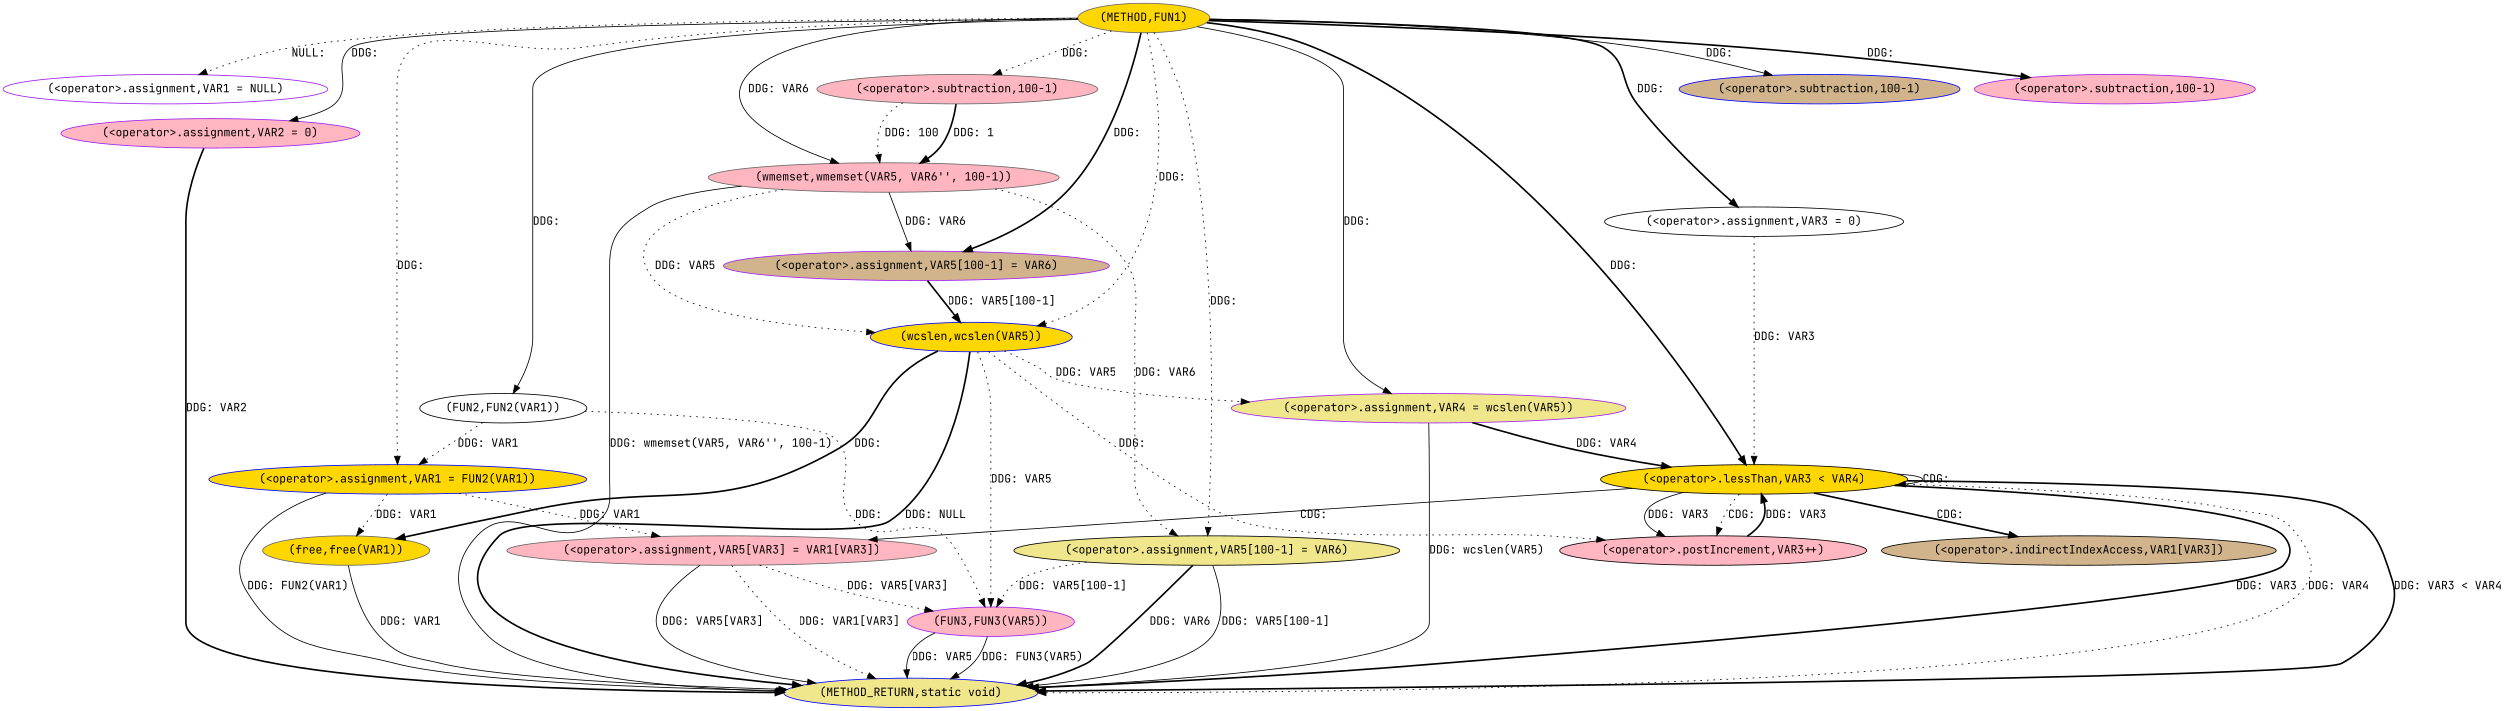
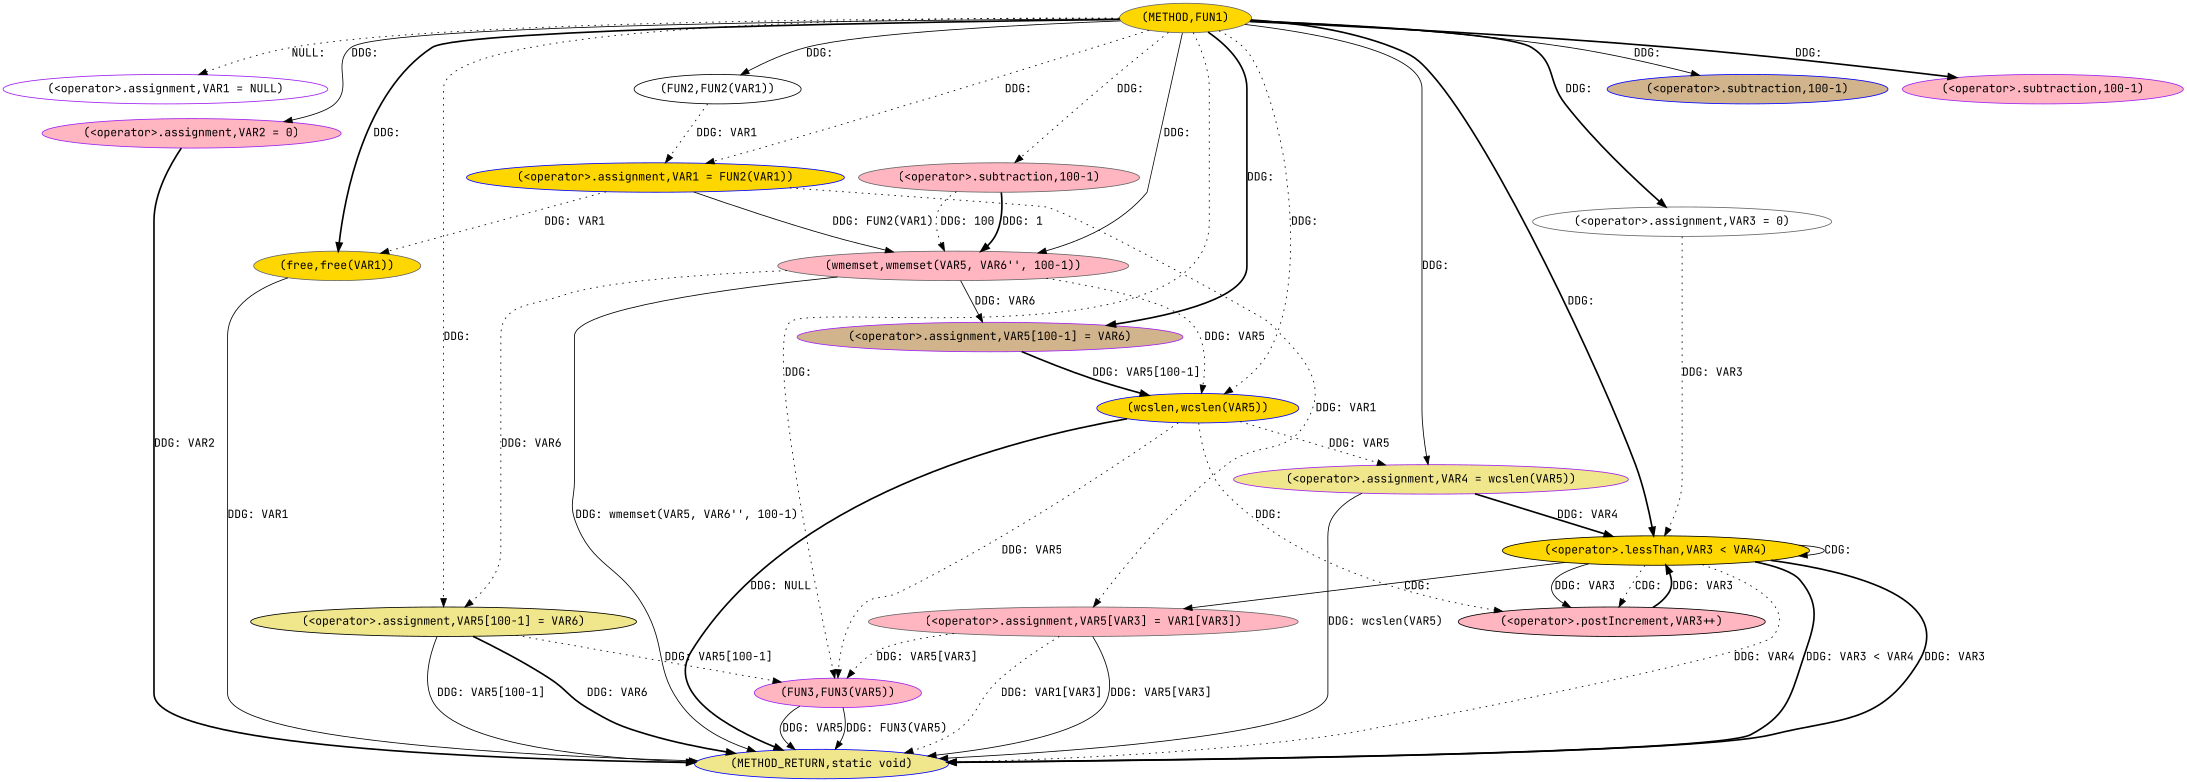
edge "(METHOD,FUN1)" -> "(wmemset,wmemset(VAR5, VAR6'', 100-1))": label "DDG: VAR6" -> "DDG: "
node "(<operator>.assignment,VAR3 = 0)": color black -> gray40
edge "(FUN2,FUN2(VAR1))" -> "(FUN3,FUN3(VAR5))": now "(METHOD,FUN1)" -> "(FUN3,FUN3(VAR5))"
edge "(wcslen,wcslen(VAR5))" -> "(free,free(VAR1))": now "(METHOD,FUN1)" -> "(free,free(VAR1))"
node "(<operator>.indirectIndexAccess,VAR1[VAR3])": removed
edge "(<operator>.assignment,VAR1 = FUN2(VAR1))" -> "(METHOD_RETURN,static void)": now "(<operator>.assignment,VAR1 = FUN2(VAR1))" -> "(wmemset,wmemset(VAR5, VAR6'', 100-1))"
